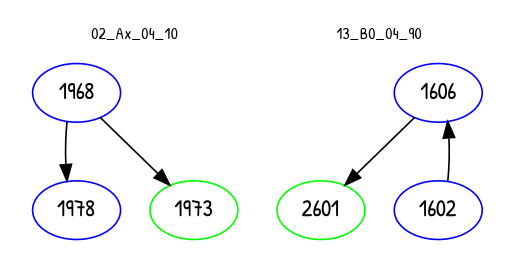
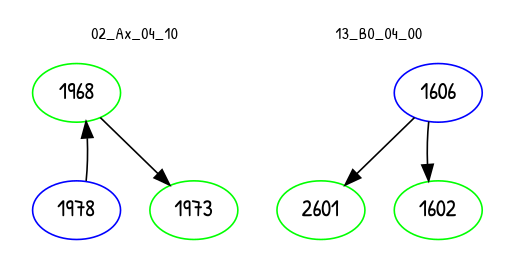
cluster "13_B0_04_90": label "13_B0_04_90" -> "13_B0_04_00"
node "1968": color blue -> green
edge "1968" -> "1978": reversed
edge "1602" -> "1606": reversed
node "1602": color blue -> green
